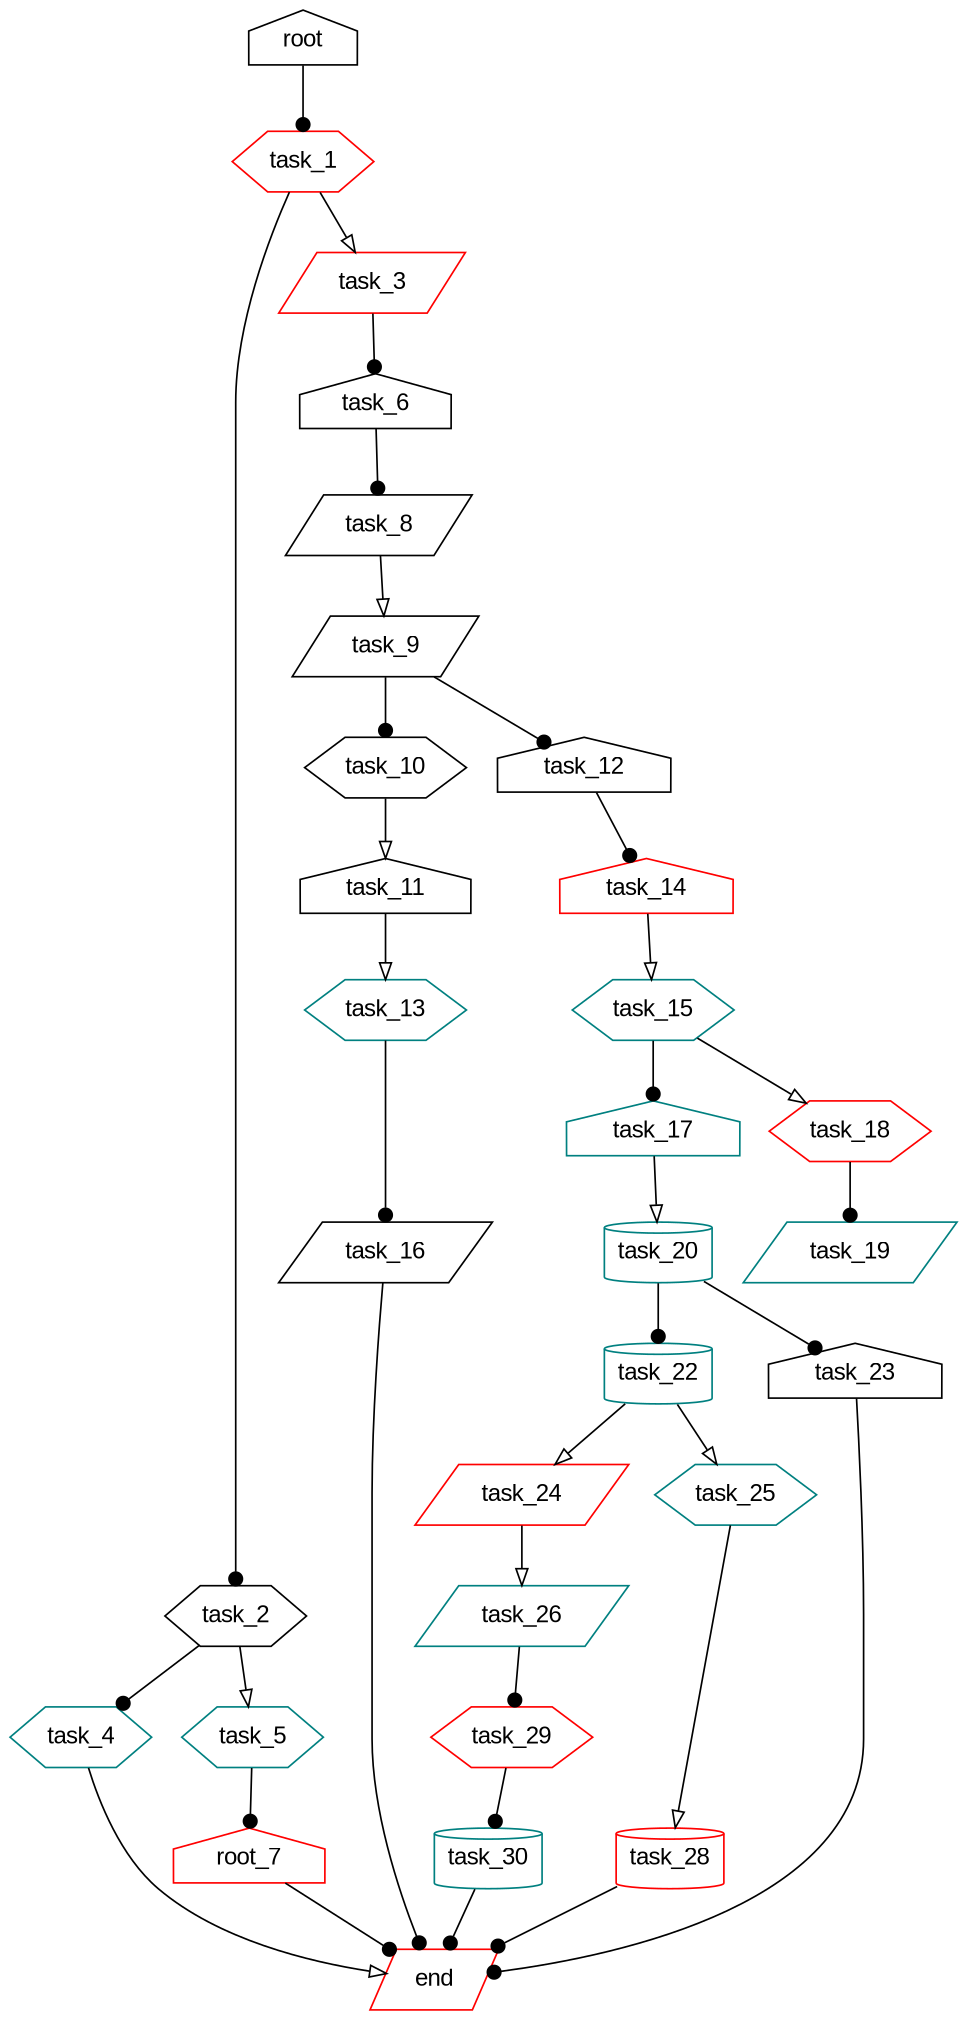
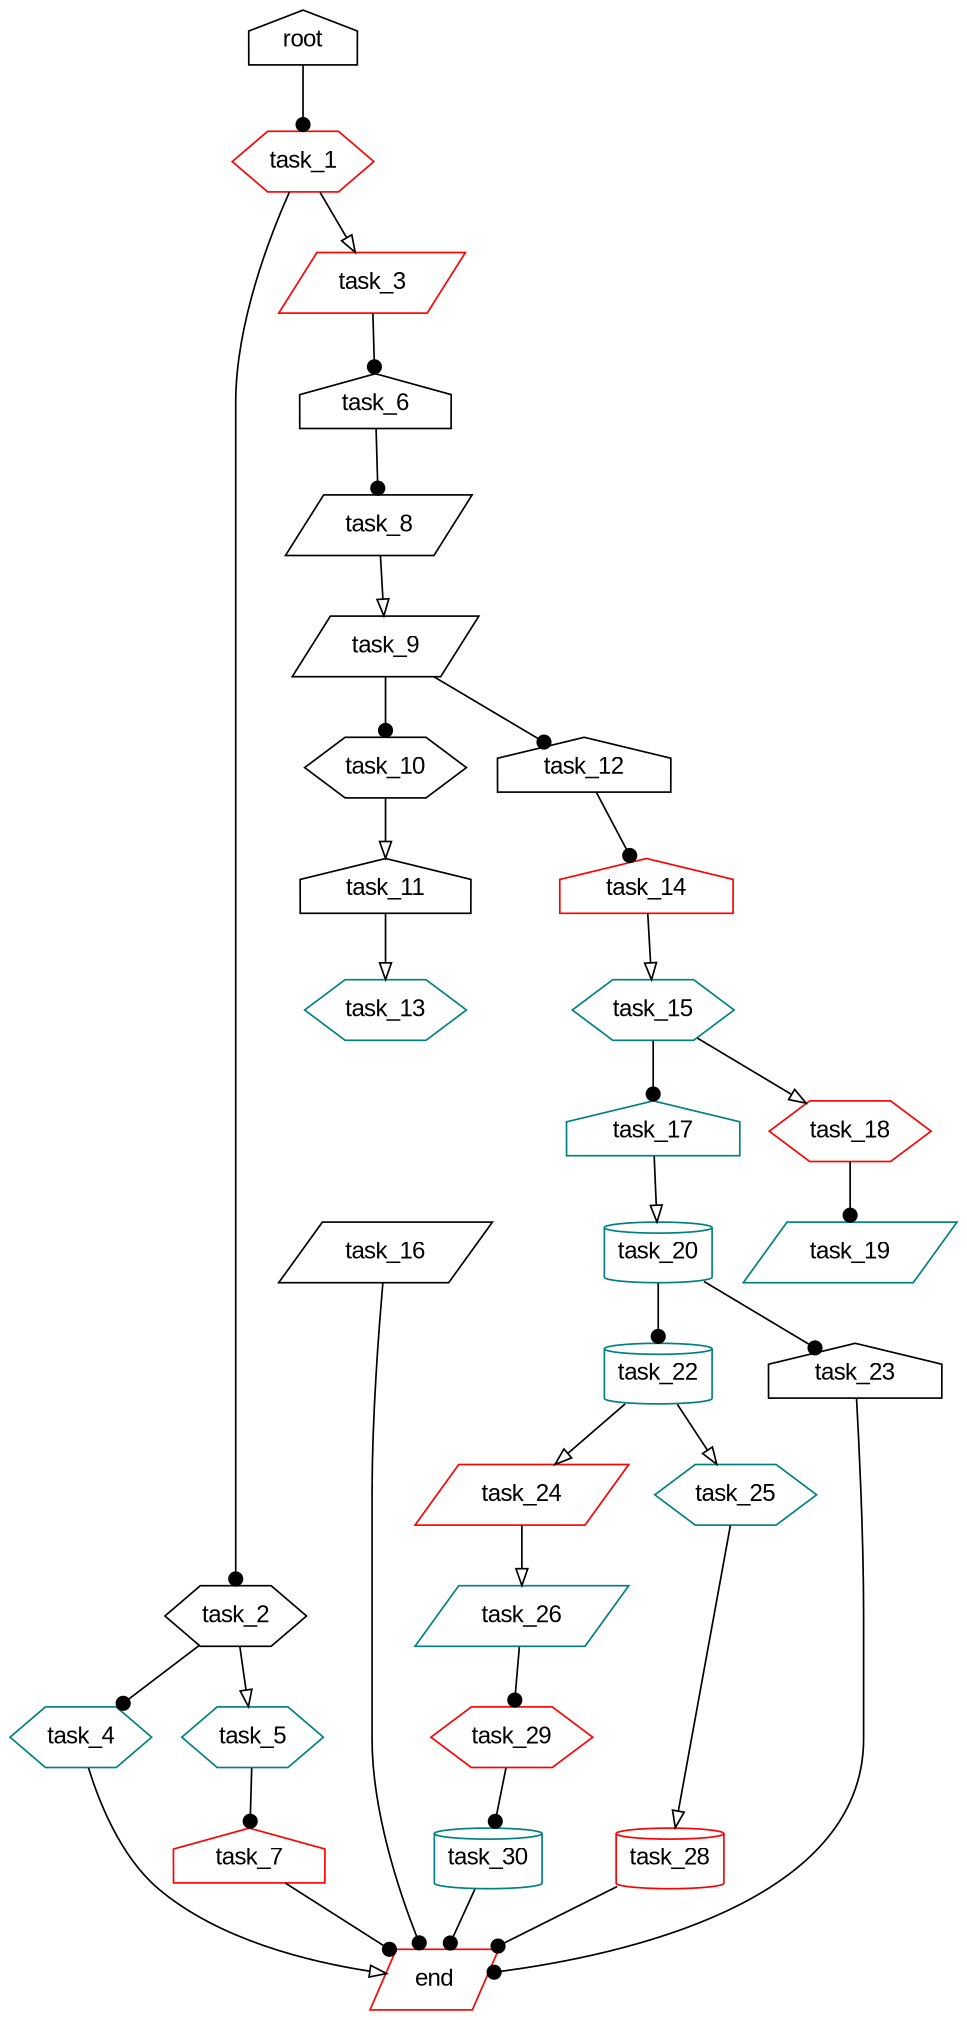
edge "task_13" -> "task_16": removed
node "root_7": label "root_7" -> "task_7"
